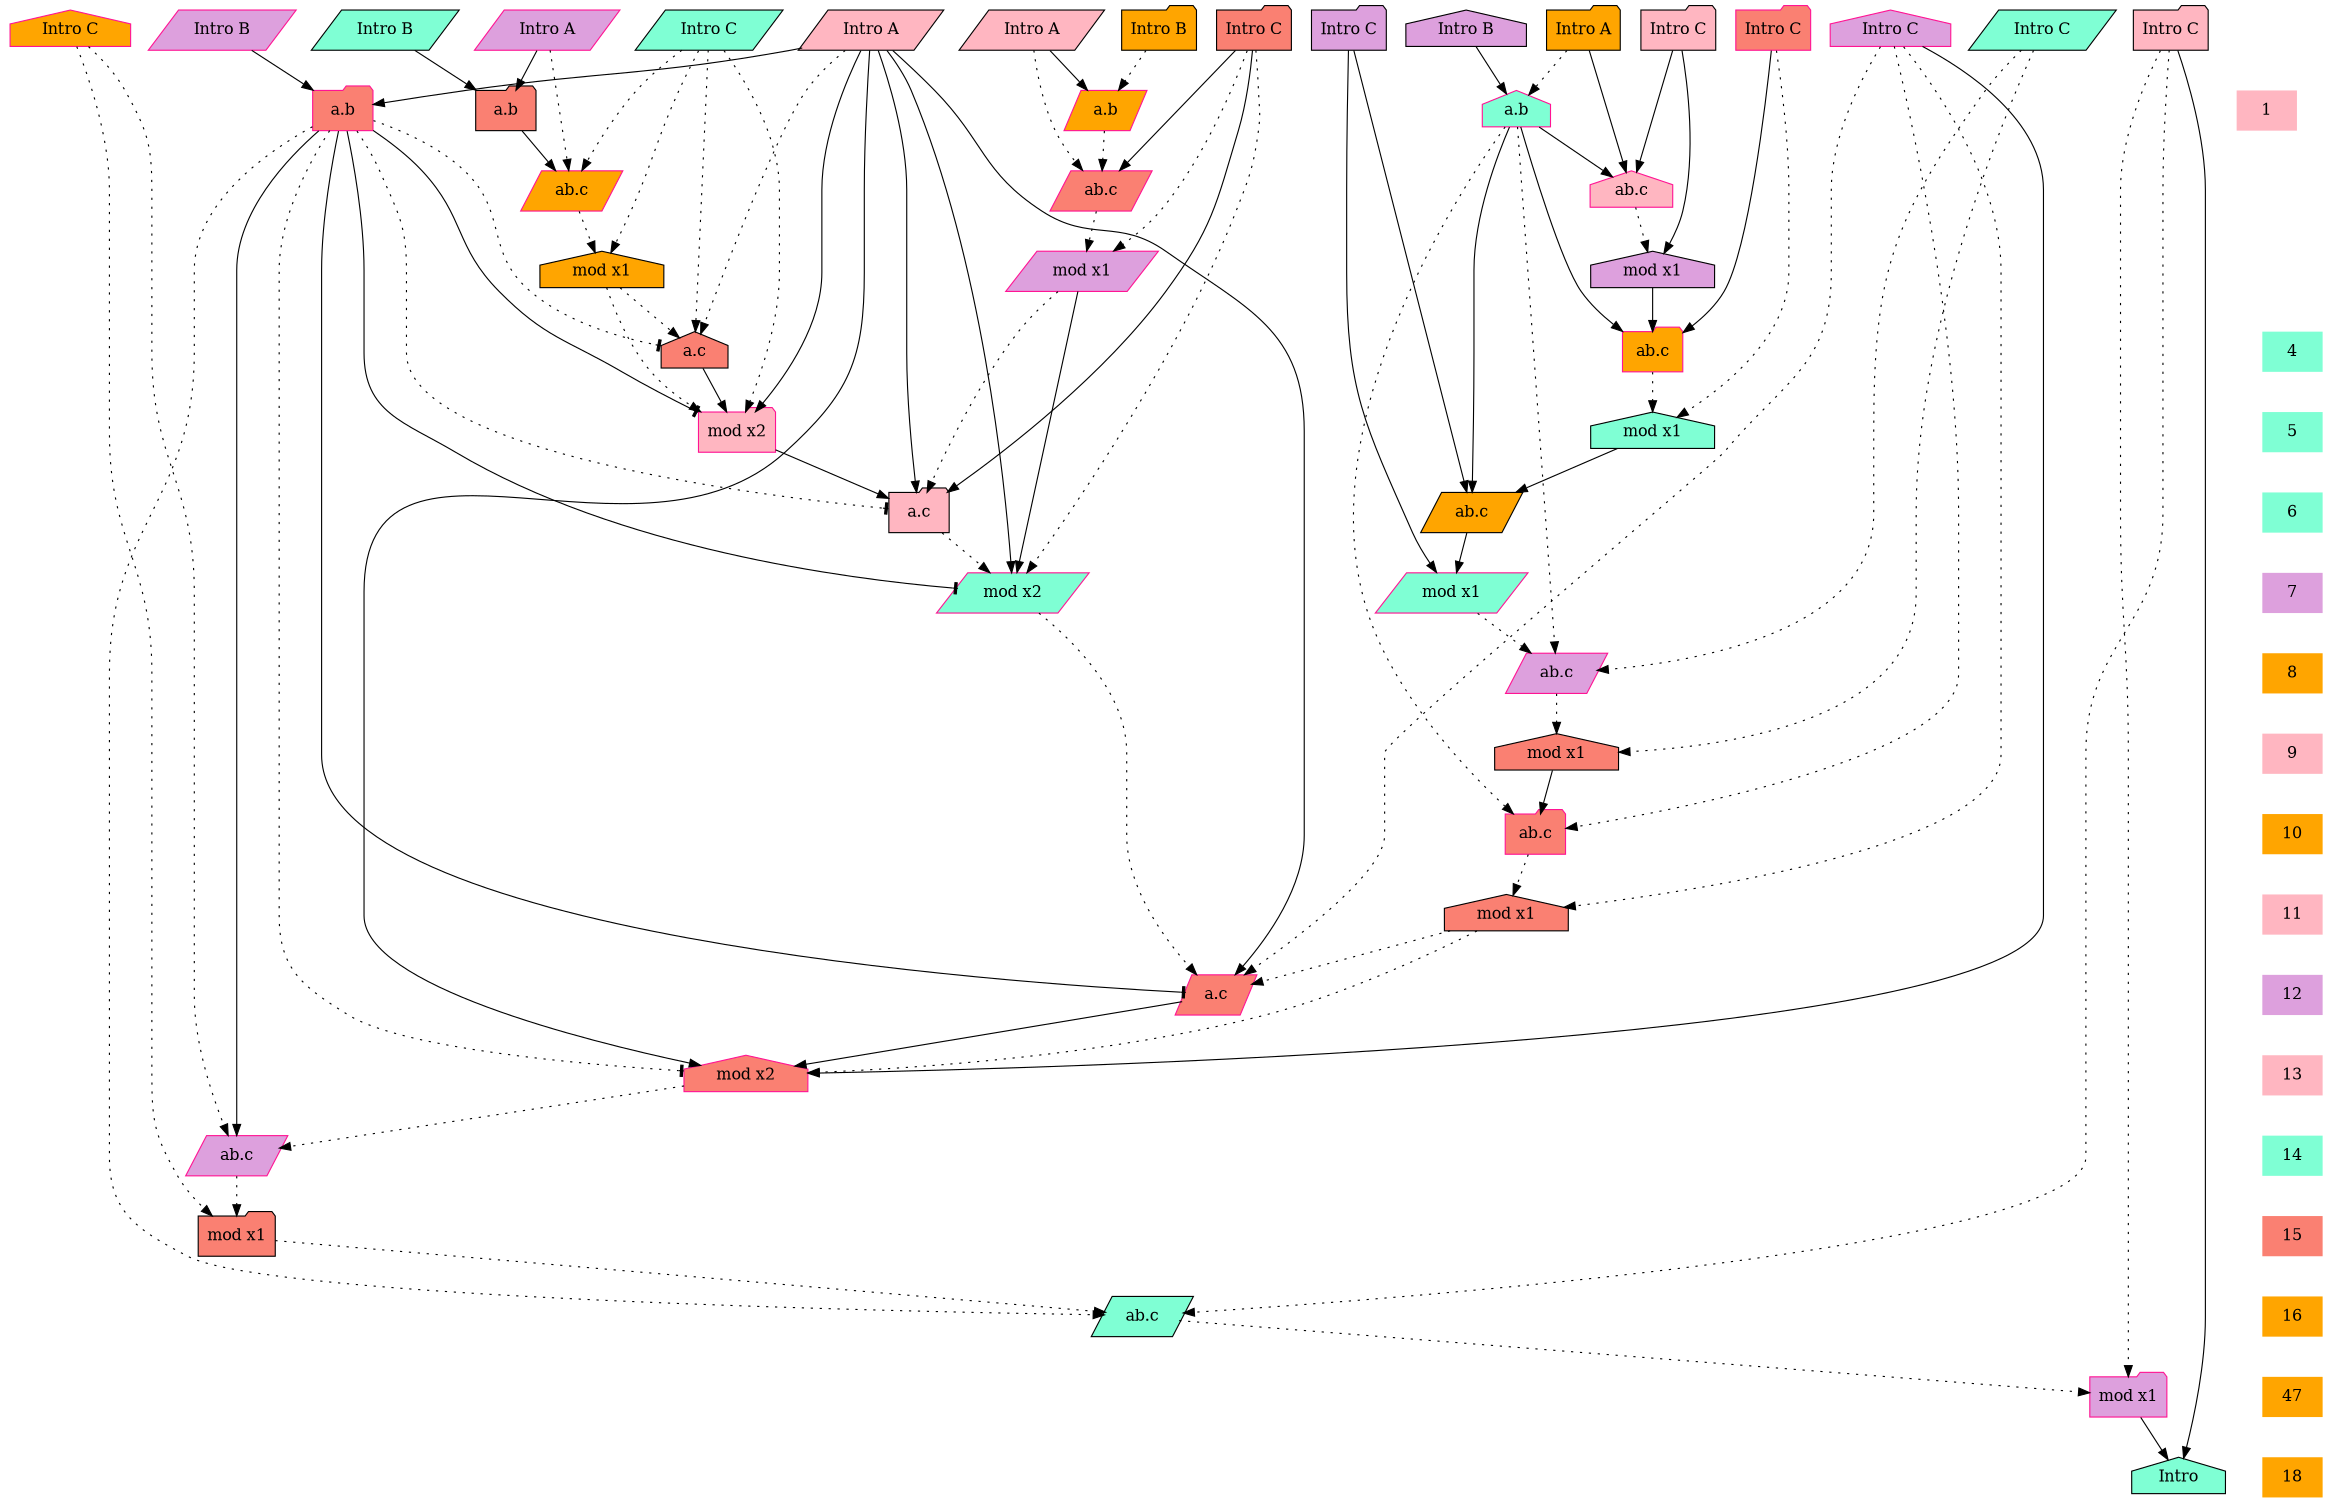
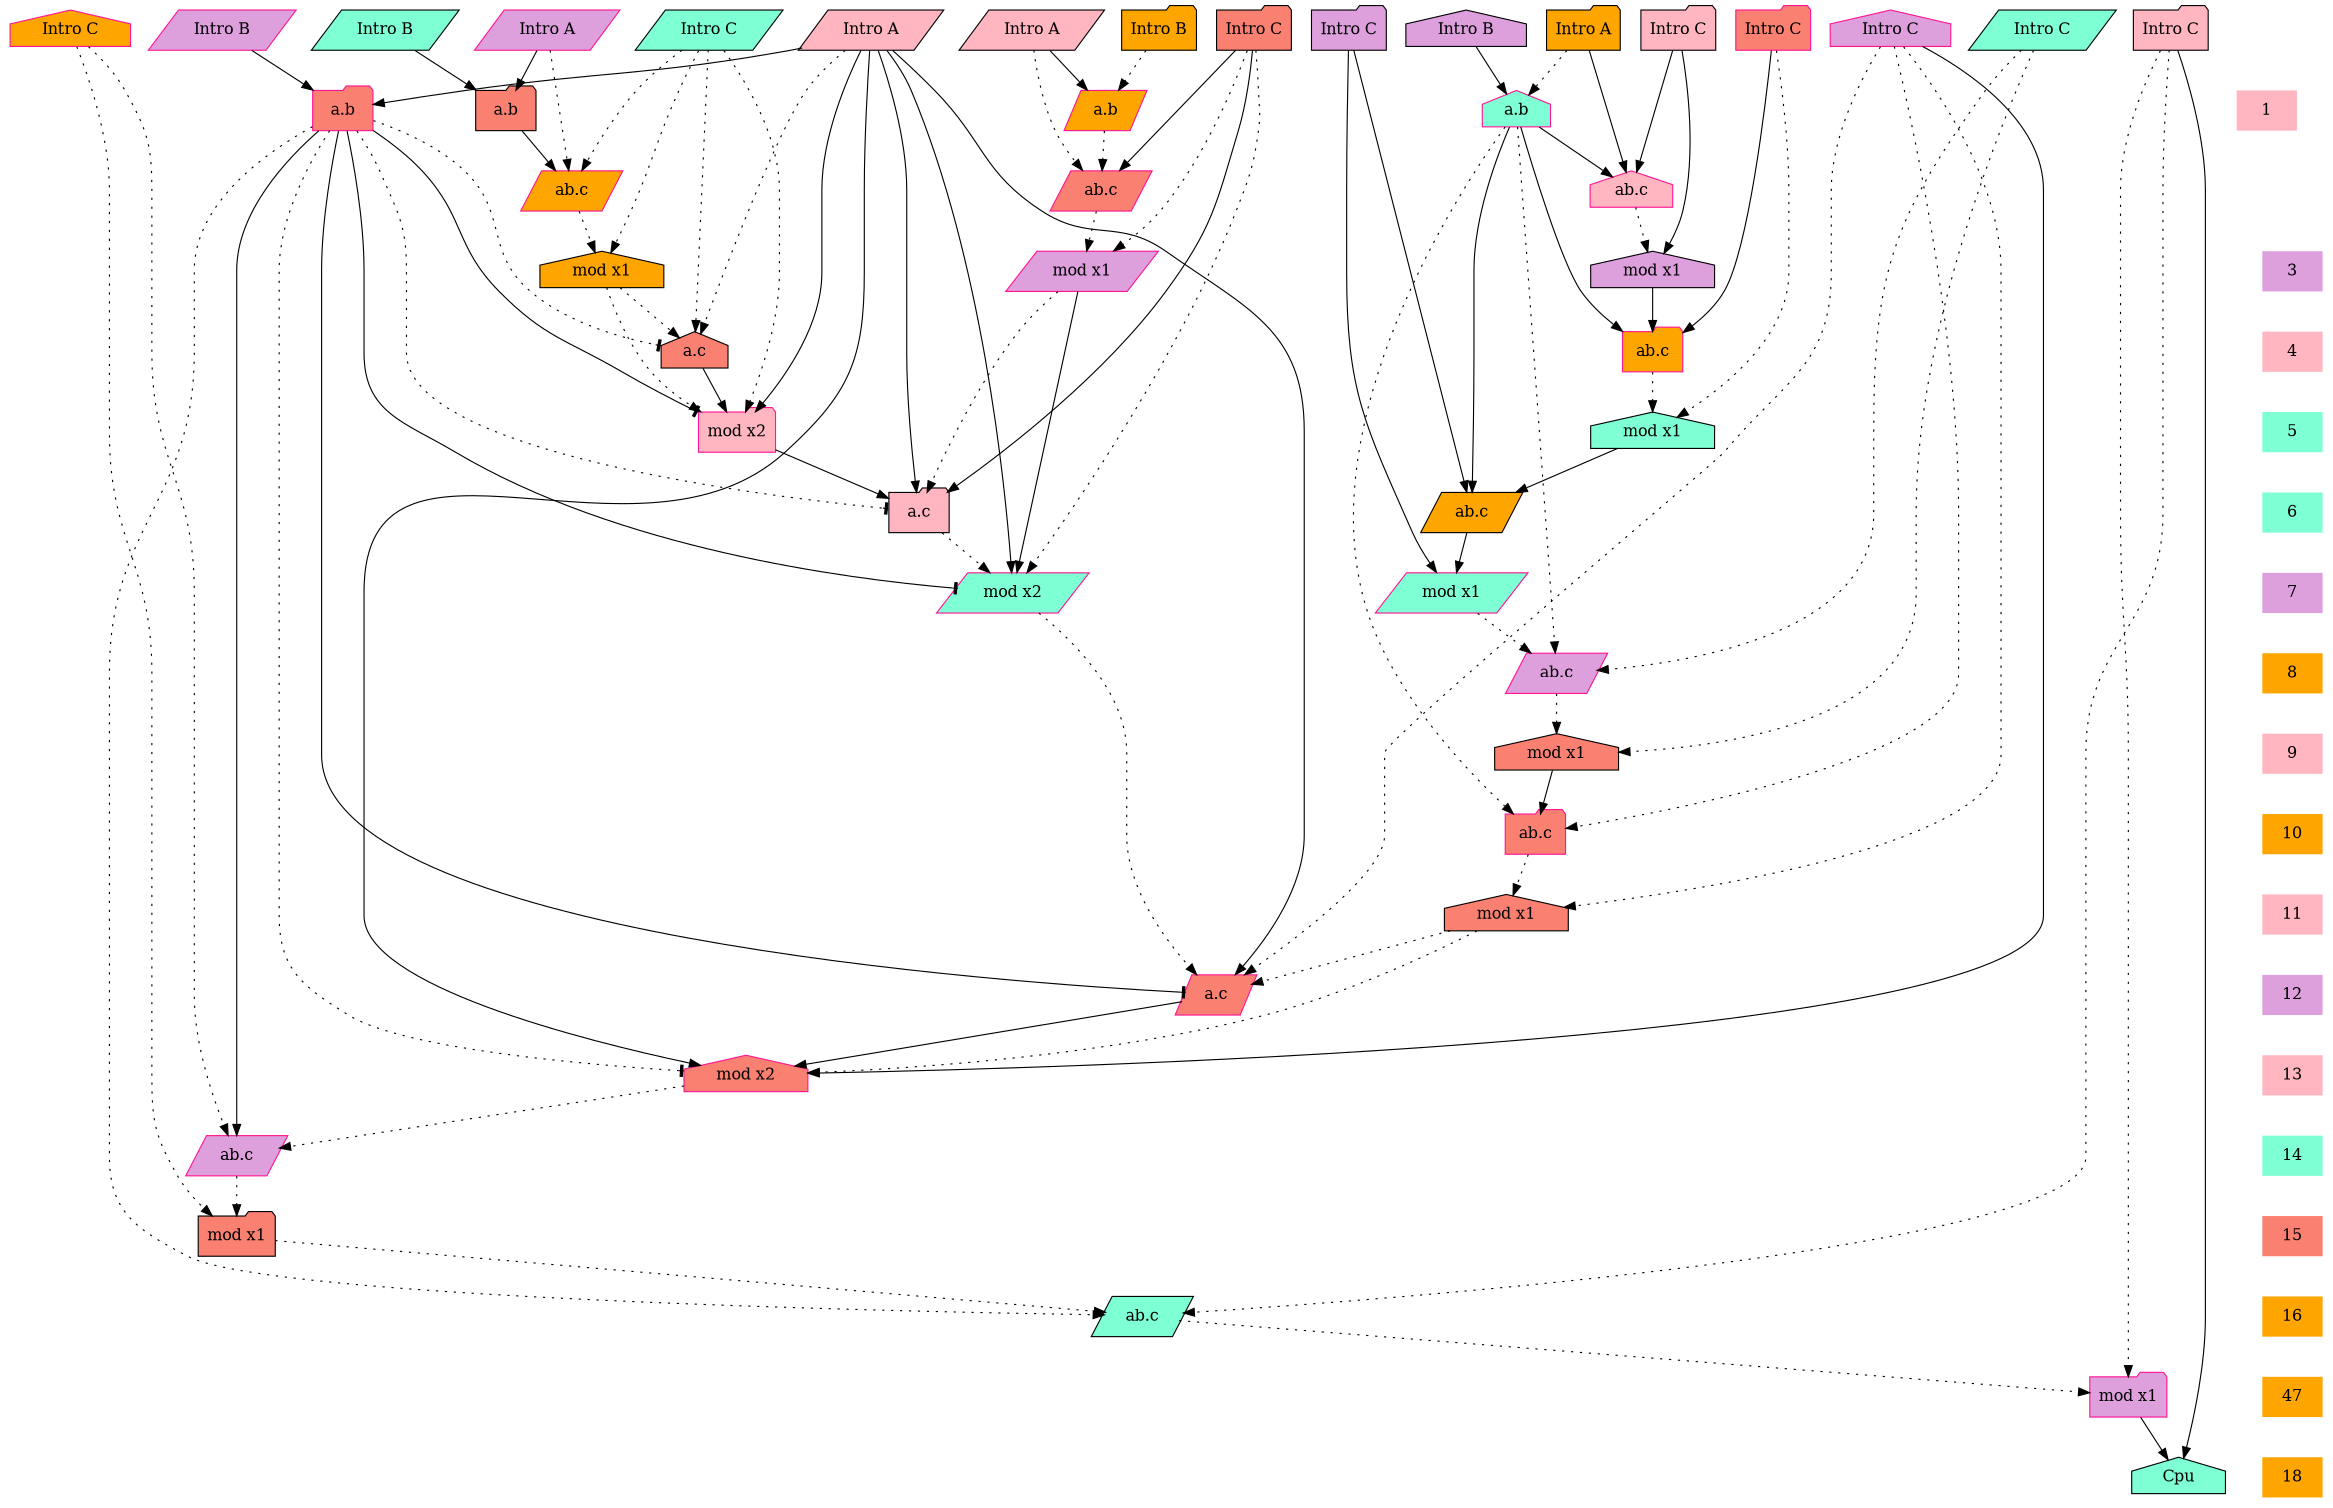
node "3": added
node "4": fillcolor aquamarine -> lightpink
node "Intro": label "Intro" -> "Cpu"
